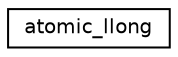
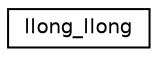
node "atomic_llong": label "atomic_llong" -> "llong_llong"
